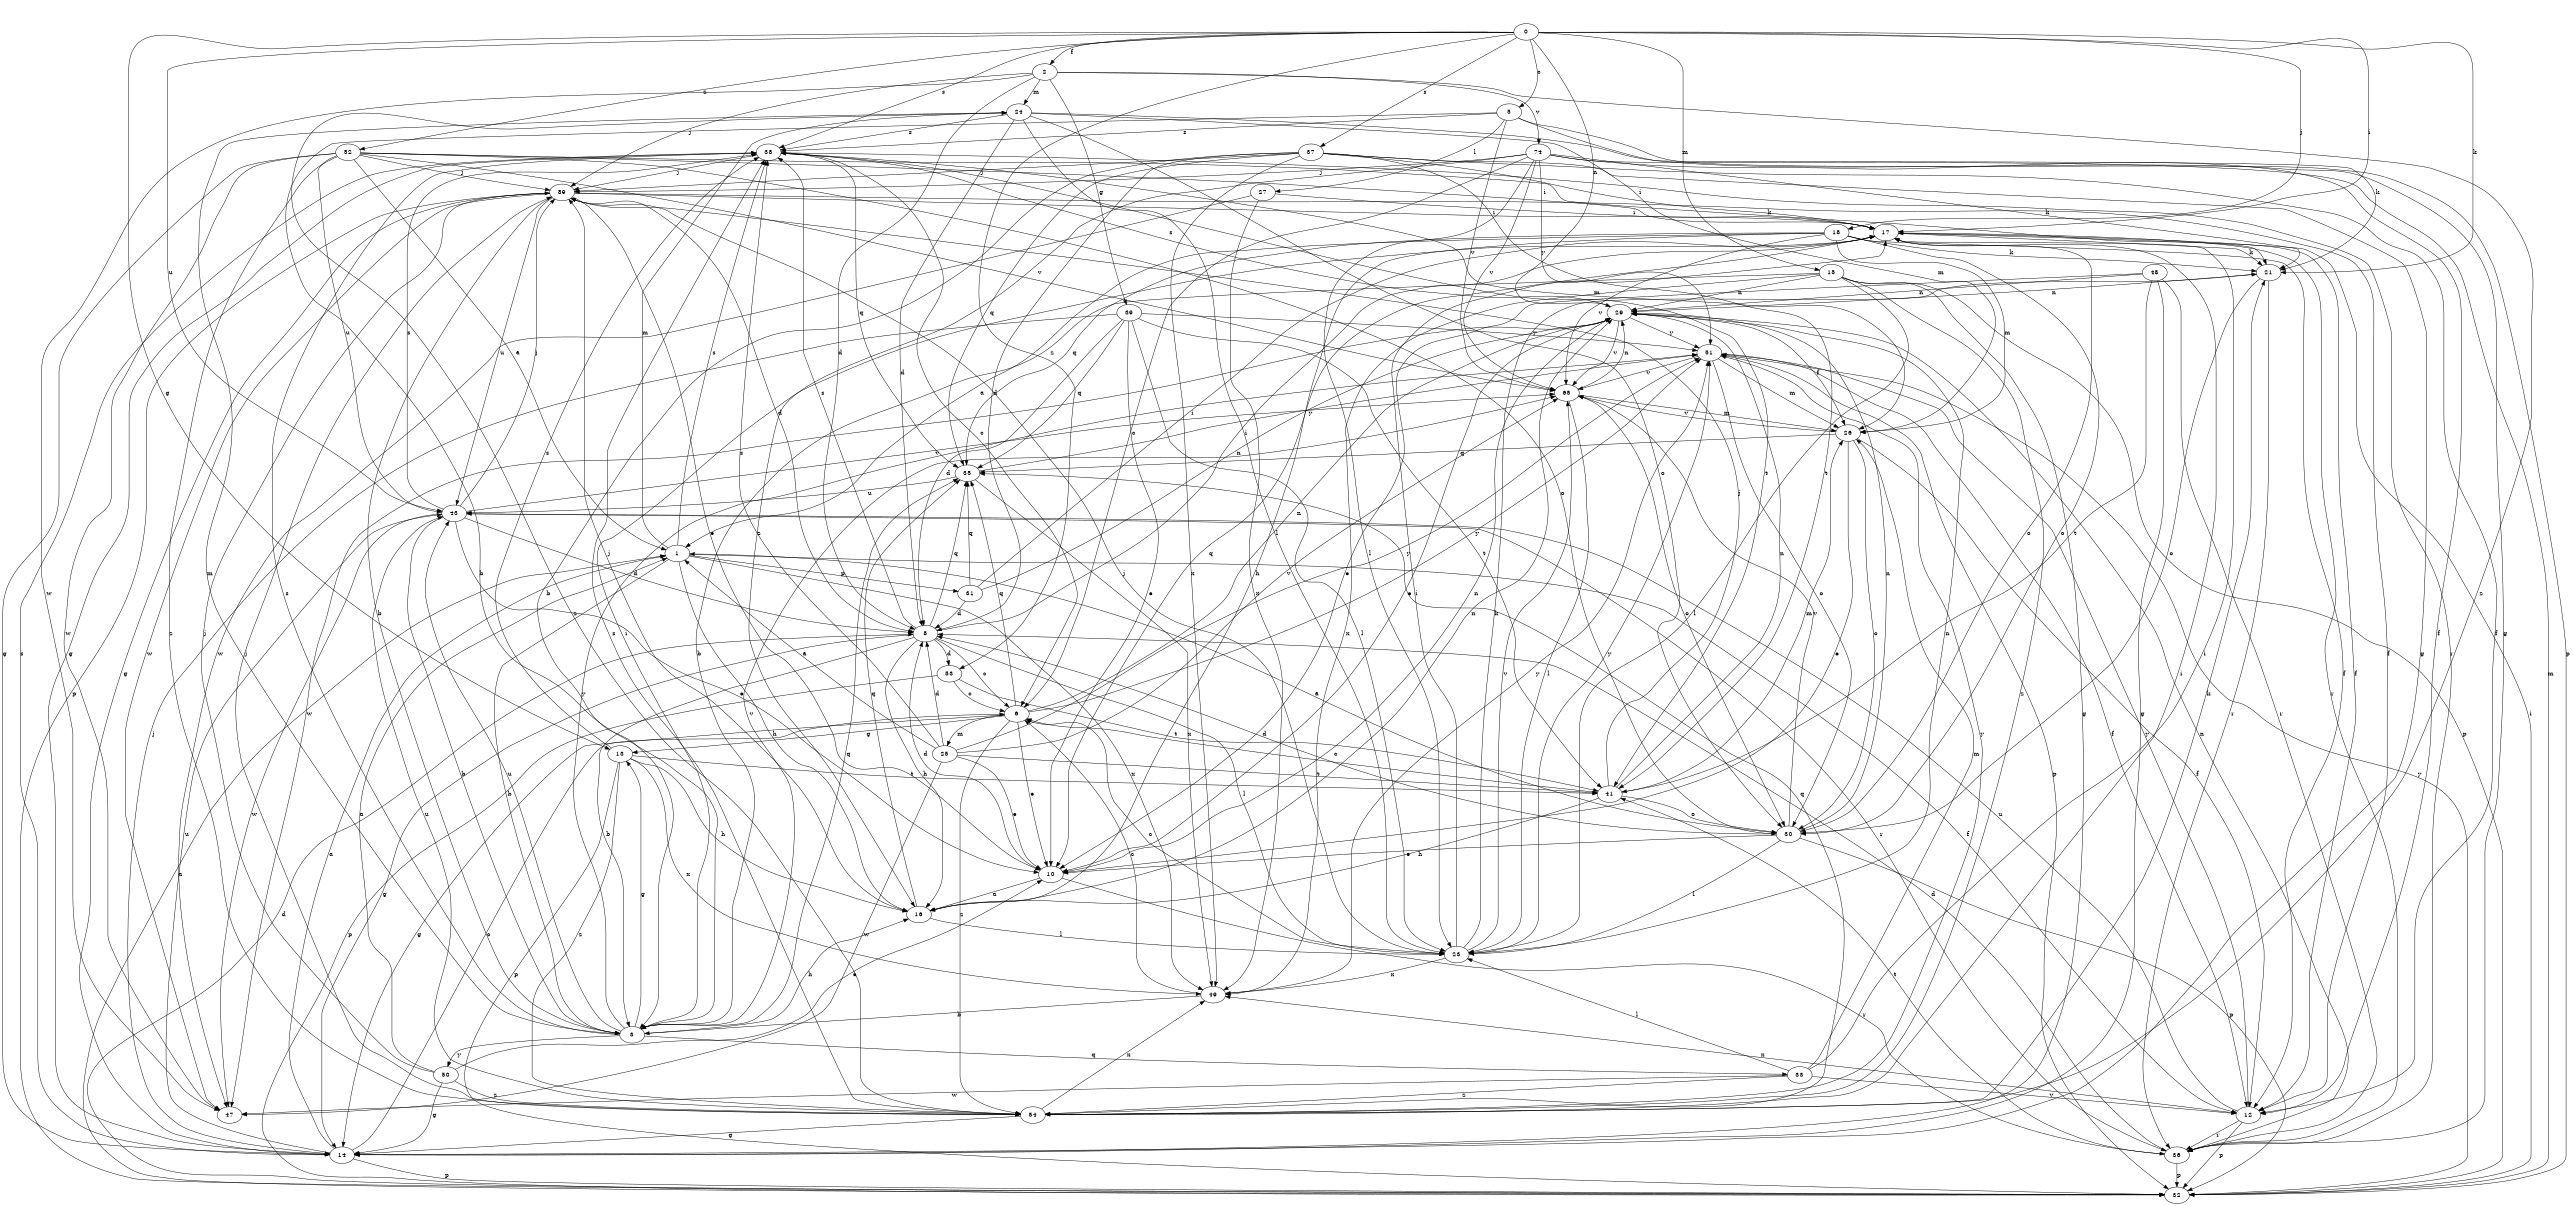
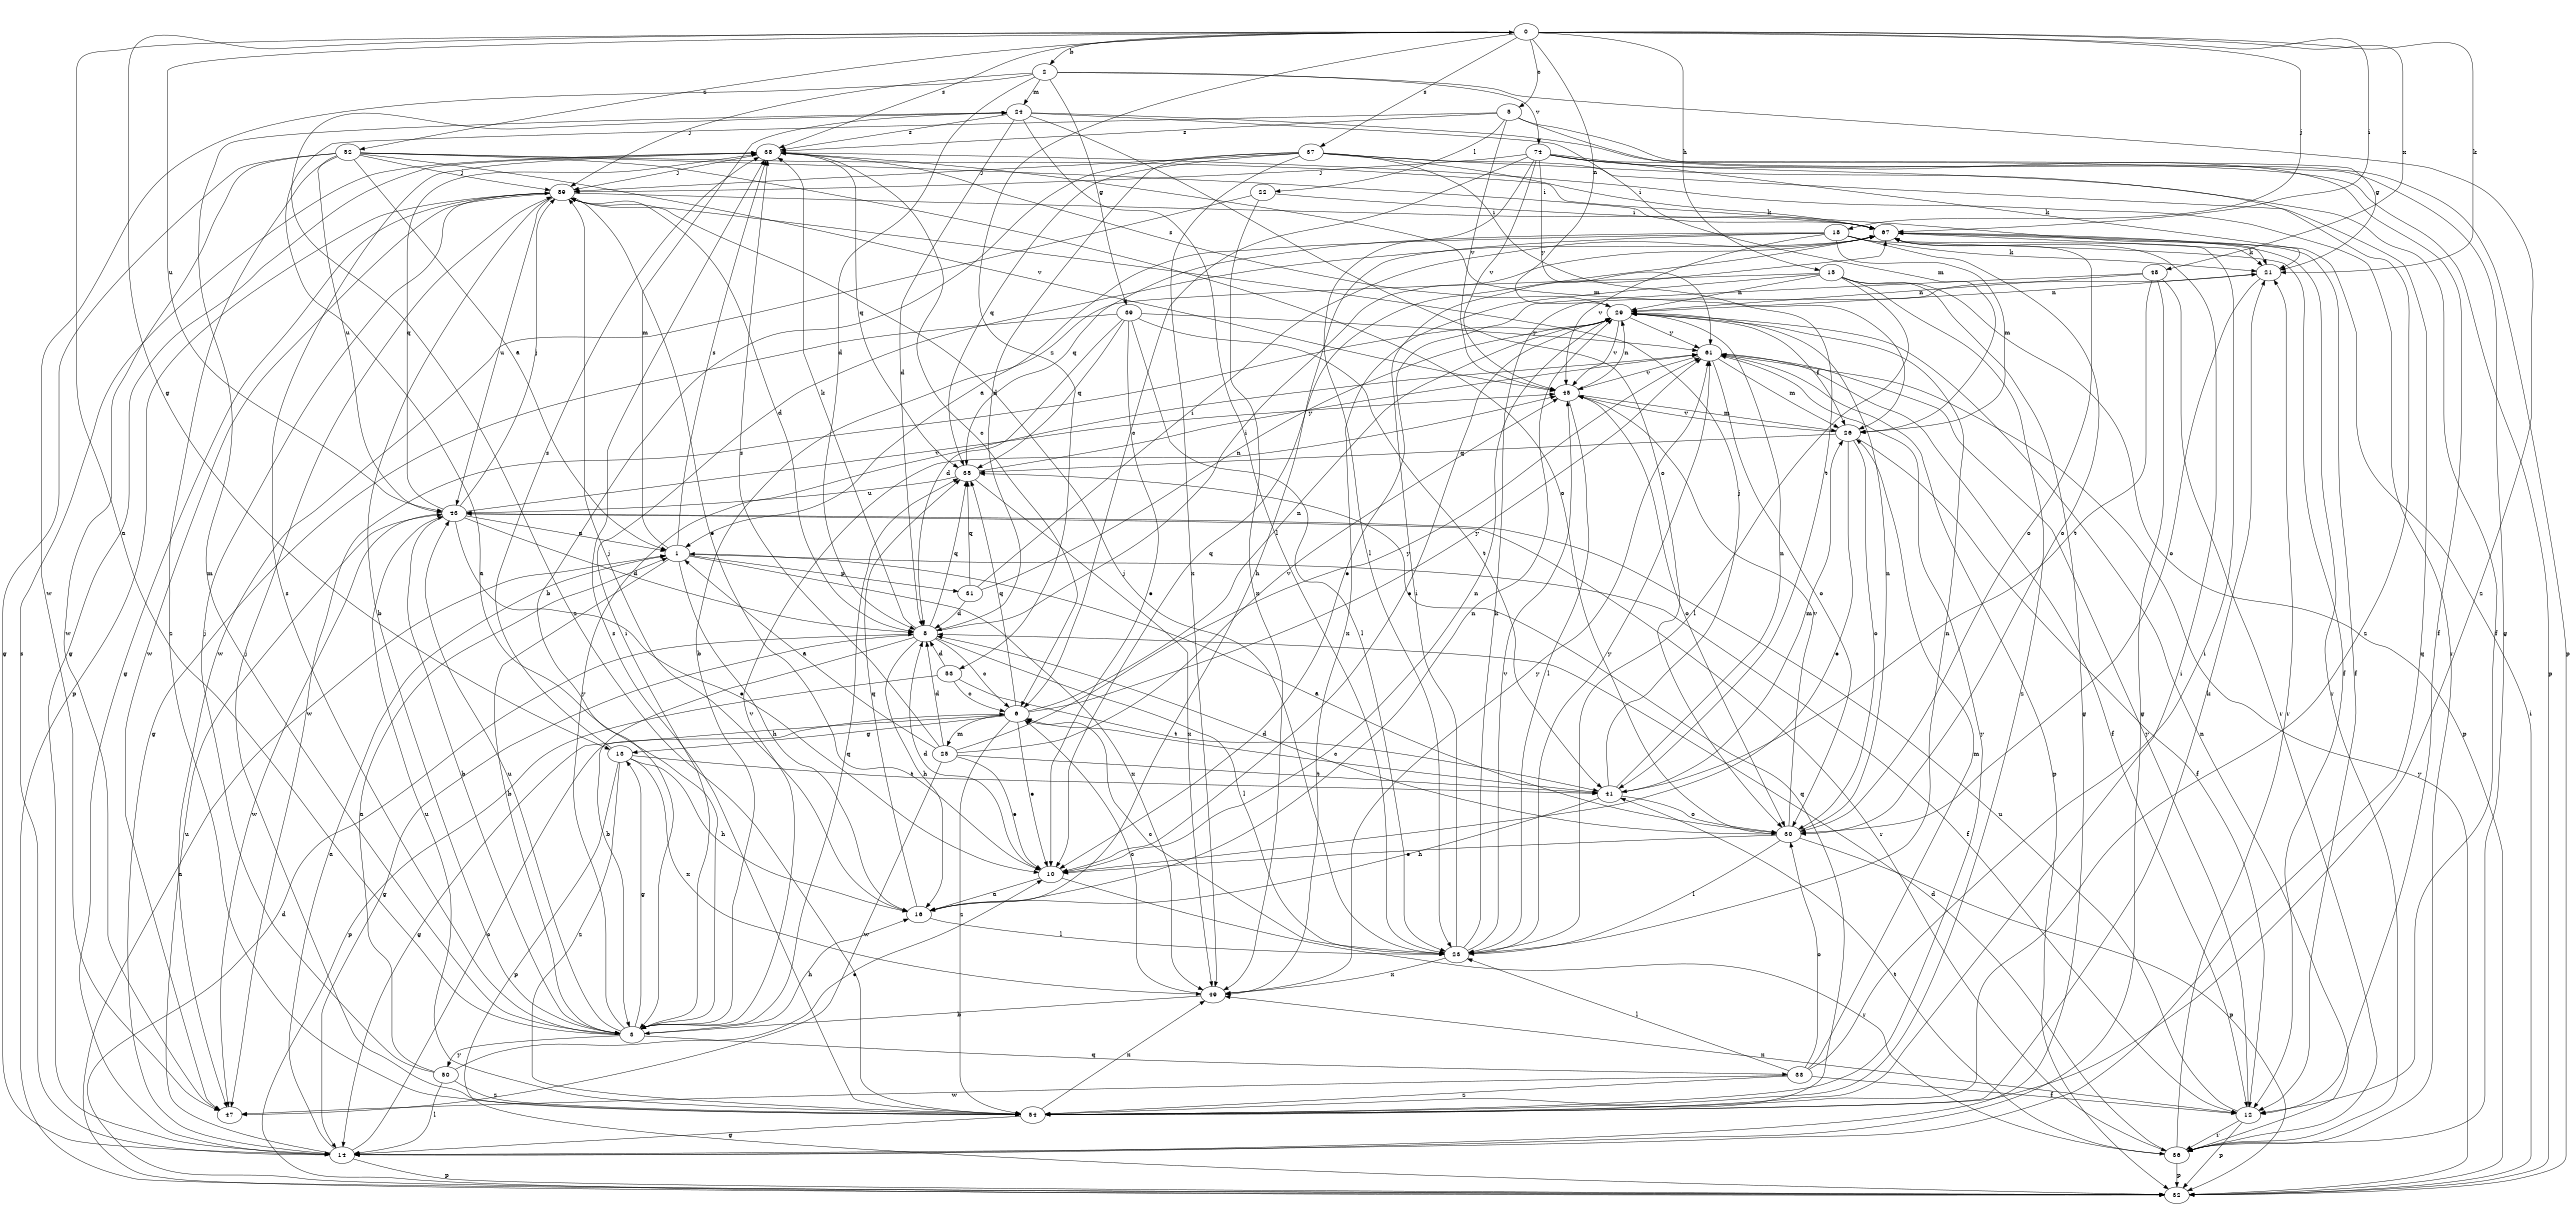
edge "3" -> "0": added, label "a"
edge "0" -> "48": added, label "x"
edge "0" -> "2": label "f" -> "b"
edge "0" -> "15": label "m" -> "h"
node "27": label "27" -> "22"
edge "5" -> "21": label "k" -> "g"
edge "89" -> "12": removed, label "f"
node "17": label "17" -> "67"
edge "38" -> "41": removed, label "t"
edge "43" -> "38": label "s" -> "q"
edge "74" -> "16": now "74" -> "54"
node "51": label "51" -> "61"
edge "8" -> "38": label "s" -> "k"
node "65": label "65" -> "45"
edge "43" -> "1": added, label "a"
edge "5" -> "3": label "b" -> "a"
edge "8" -> "53": reversed
edge "37" -> "14": label "g" -> "q"
edge "74" -> "32": label "m" -> "p"
edge "21" -> "36": reversed
edge "39" -> "14": label "j" -> "g"
edge "33" -> "30": added, label "o"
edge "33" -> "12": label "v" -> "f"
edge "50" -> "14": label "g" -> "l"
